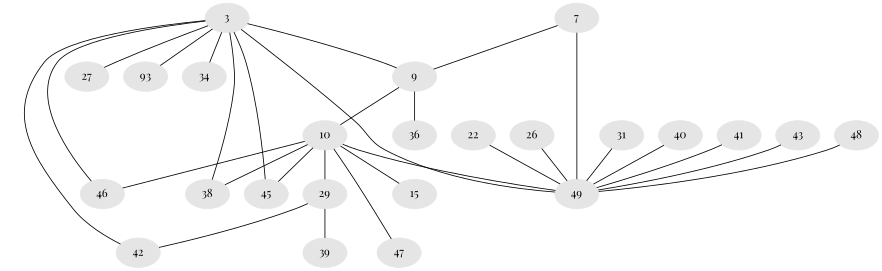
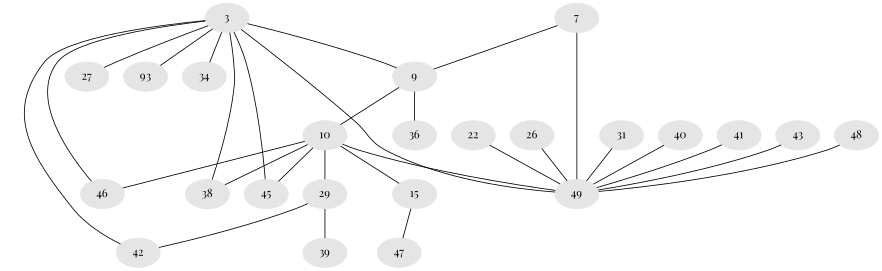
edge "10" -- "47": now "15" -- "47"
